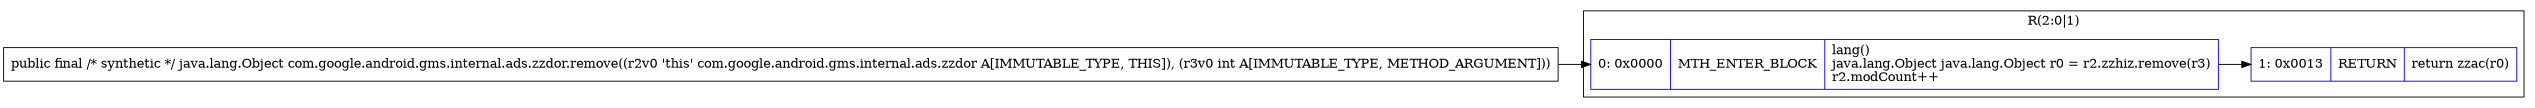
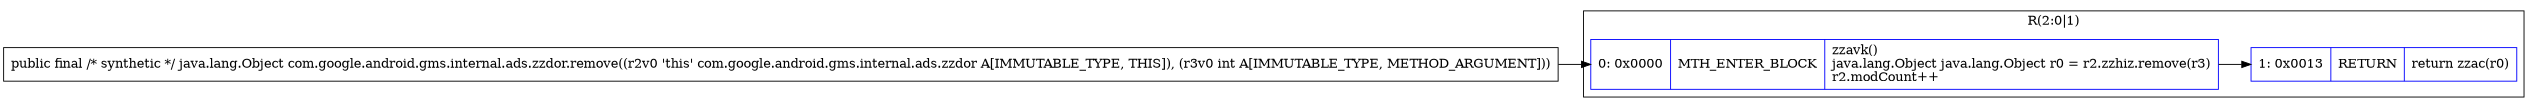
node "0: 0x0000": text "lang()" -> "zzavk()"
